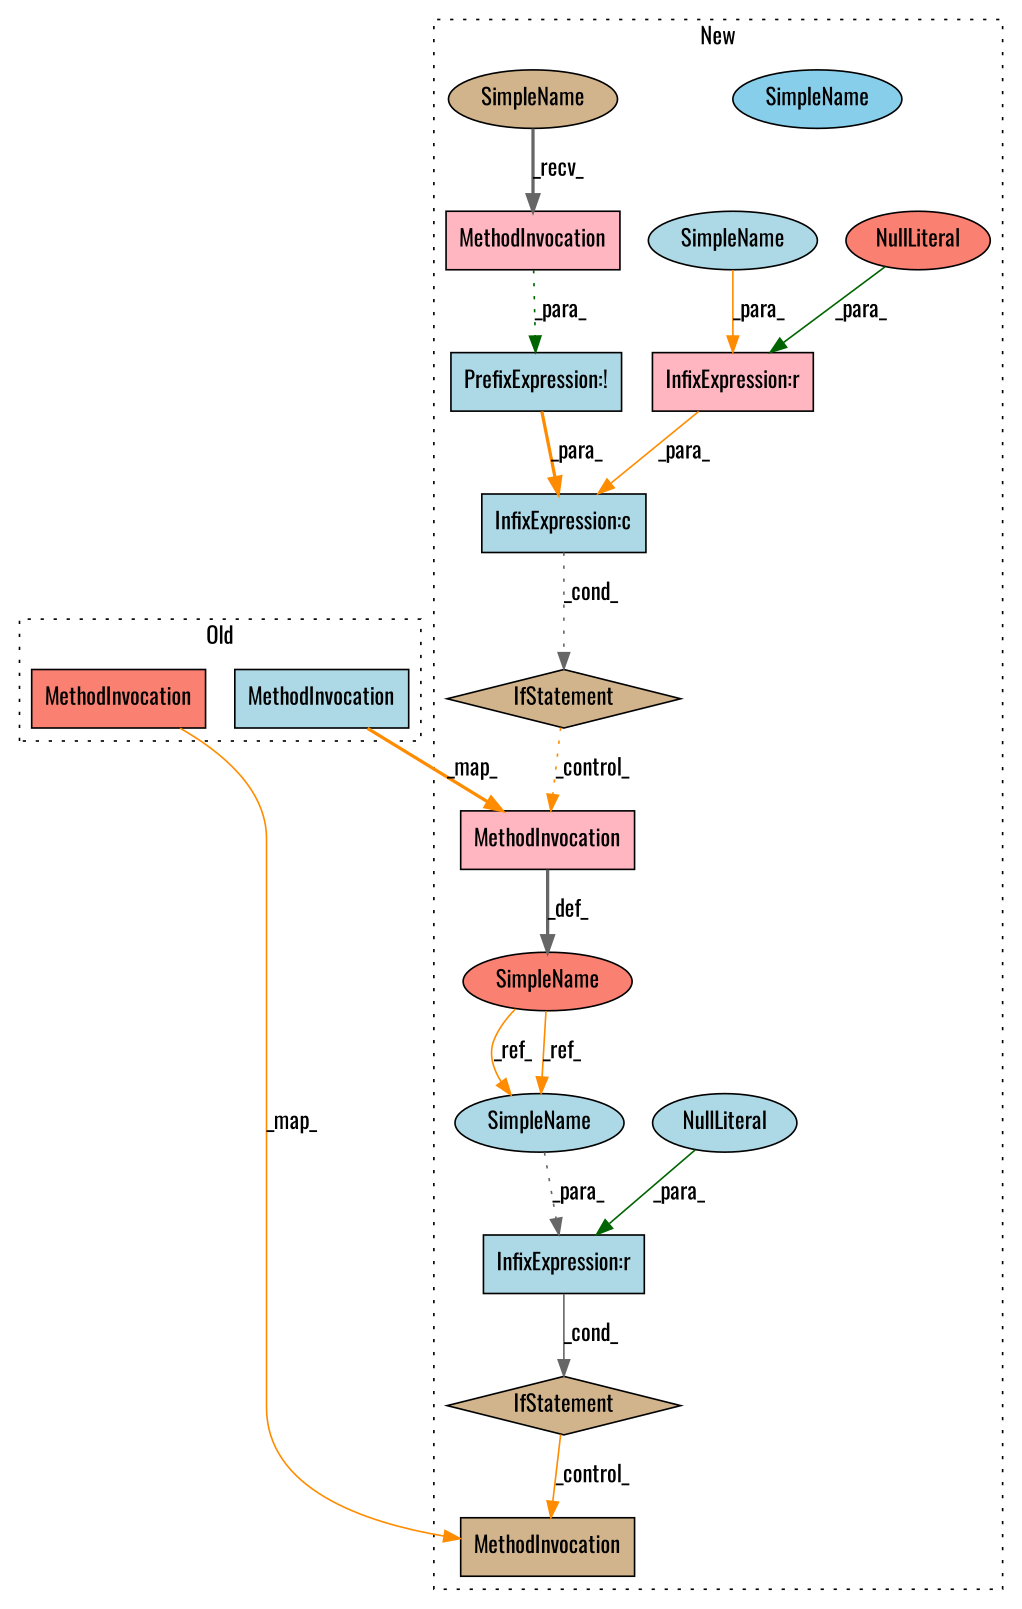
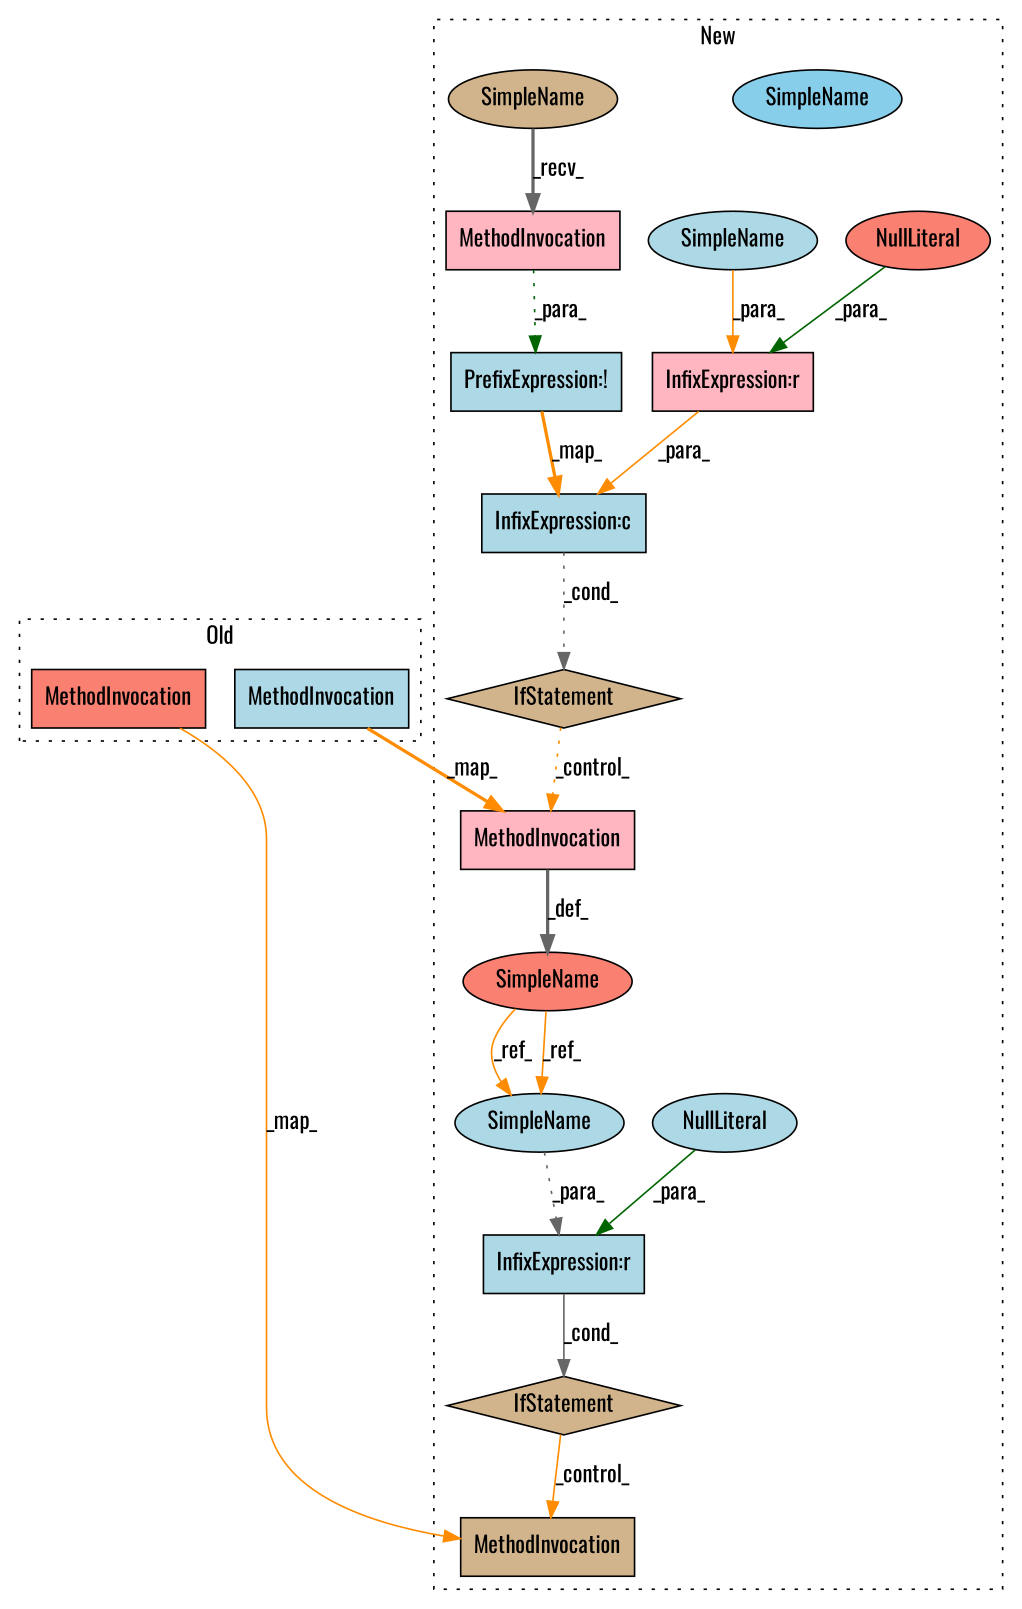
edge "PrefixExpression:!" -> "InfixExpression:c": label "_para_" -> "_map_"
